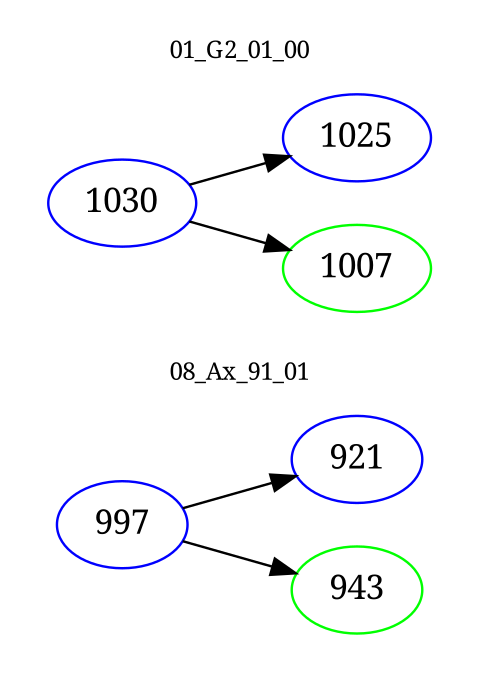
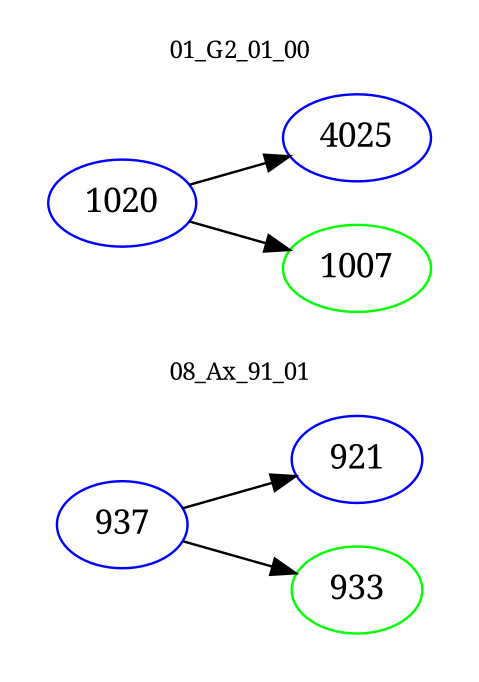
node "1025": label "1025" -> "4025"
node "1030": label "1030" -> "1020"
node "997": label "997" -> "937"
node "943": label "943" -> "933"
